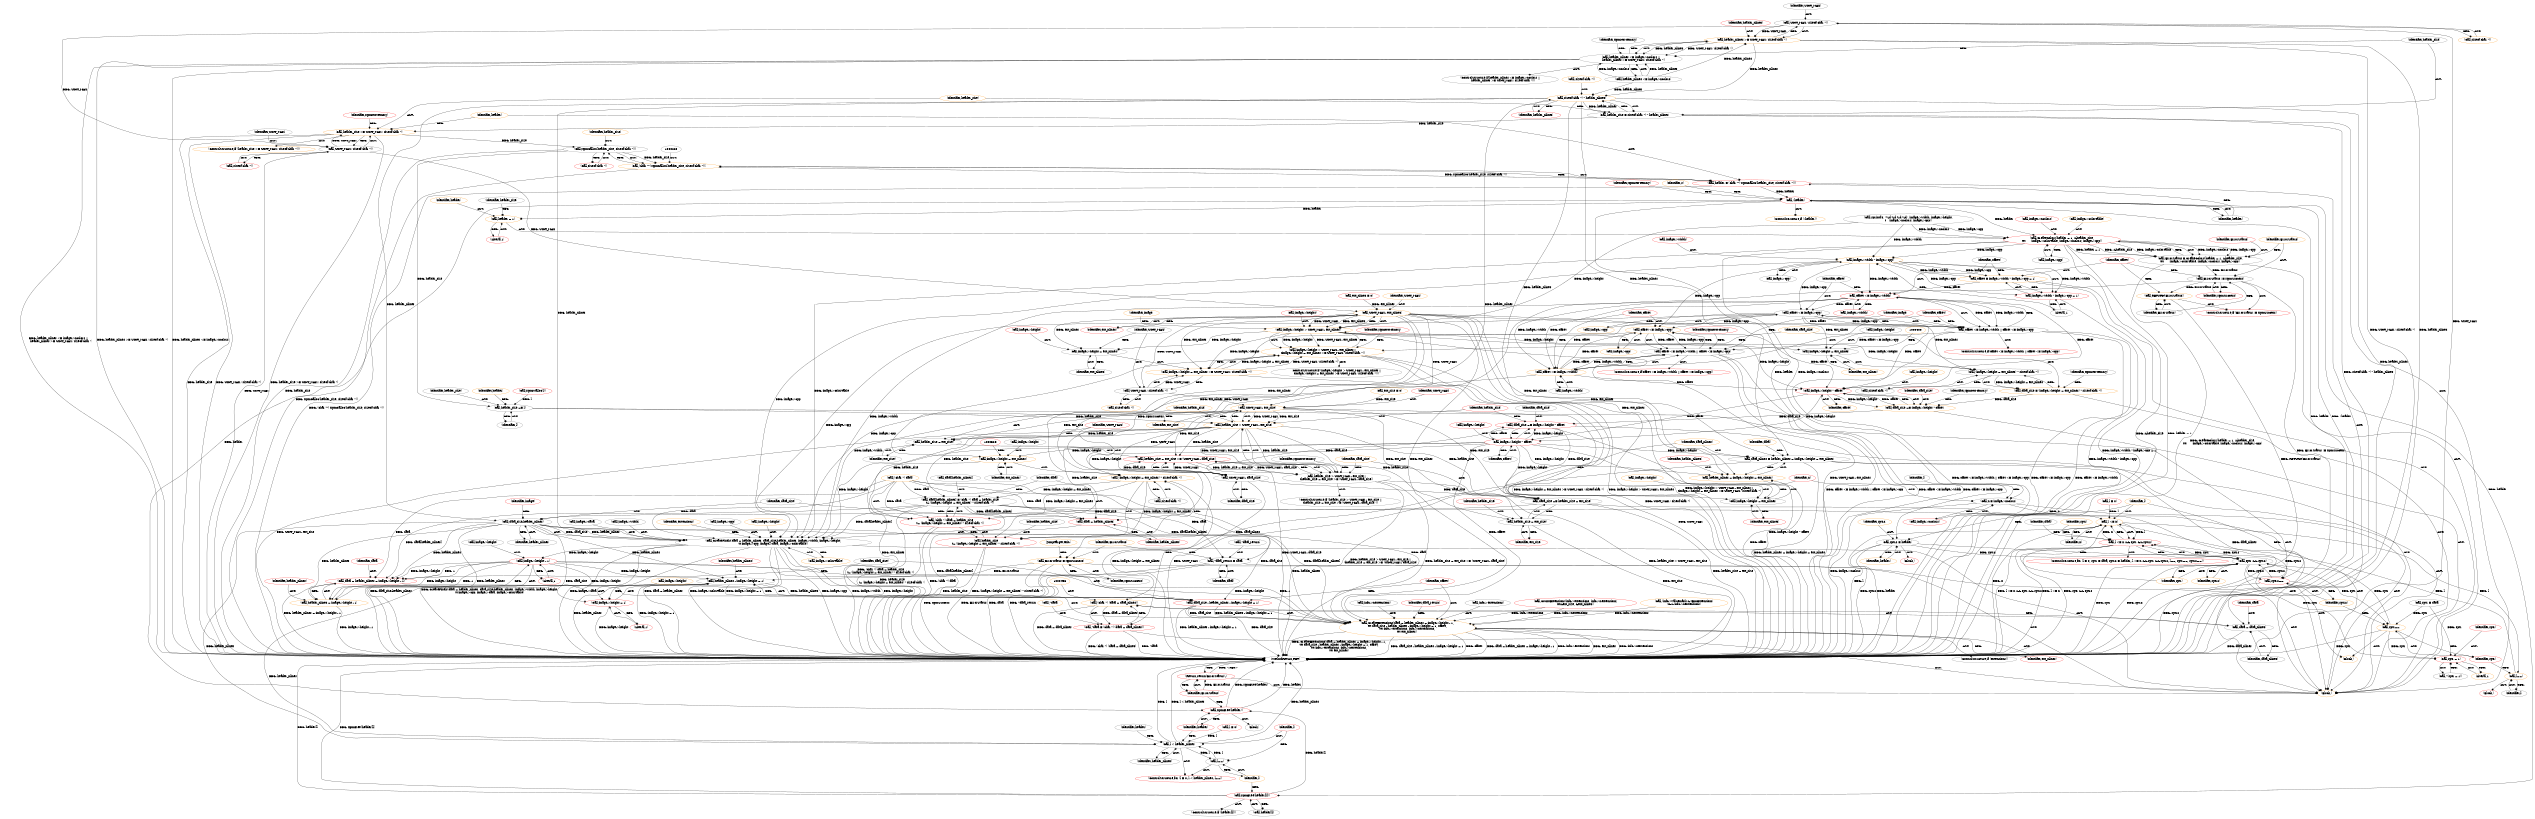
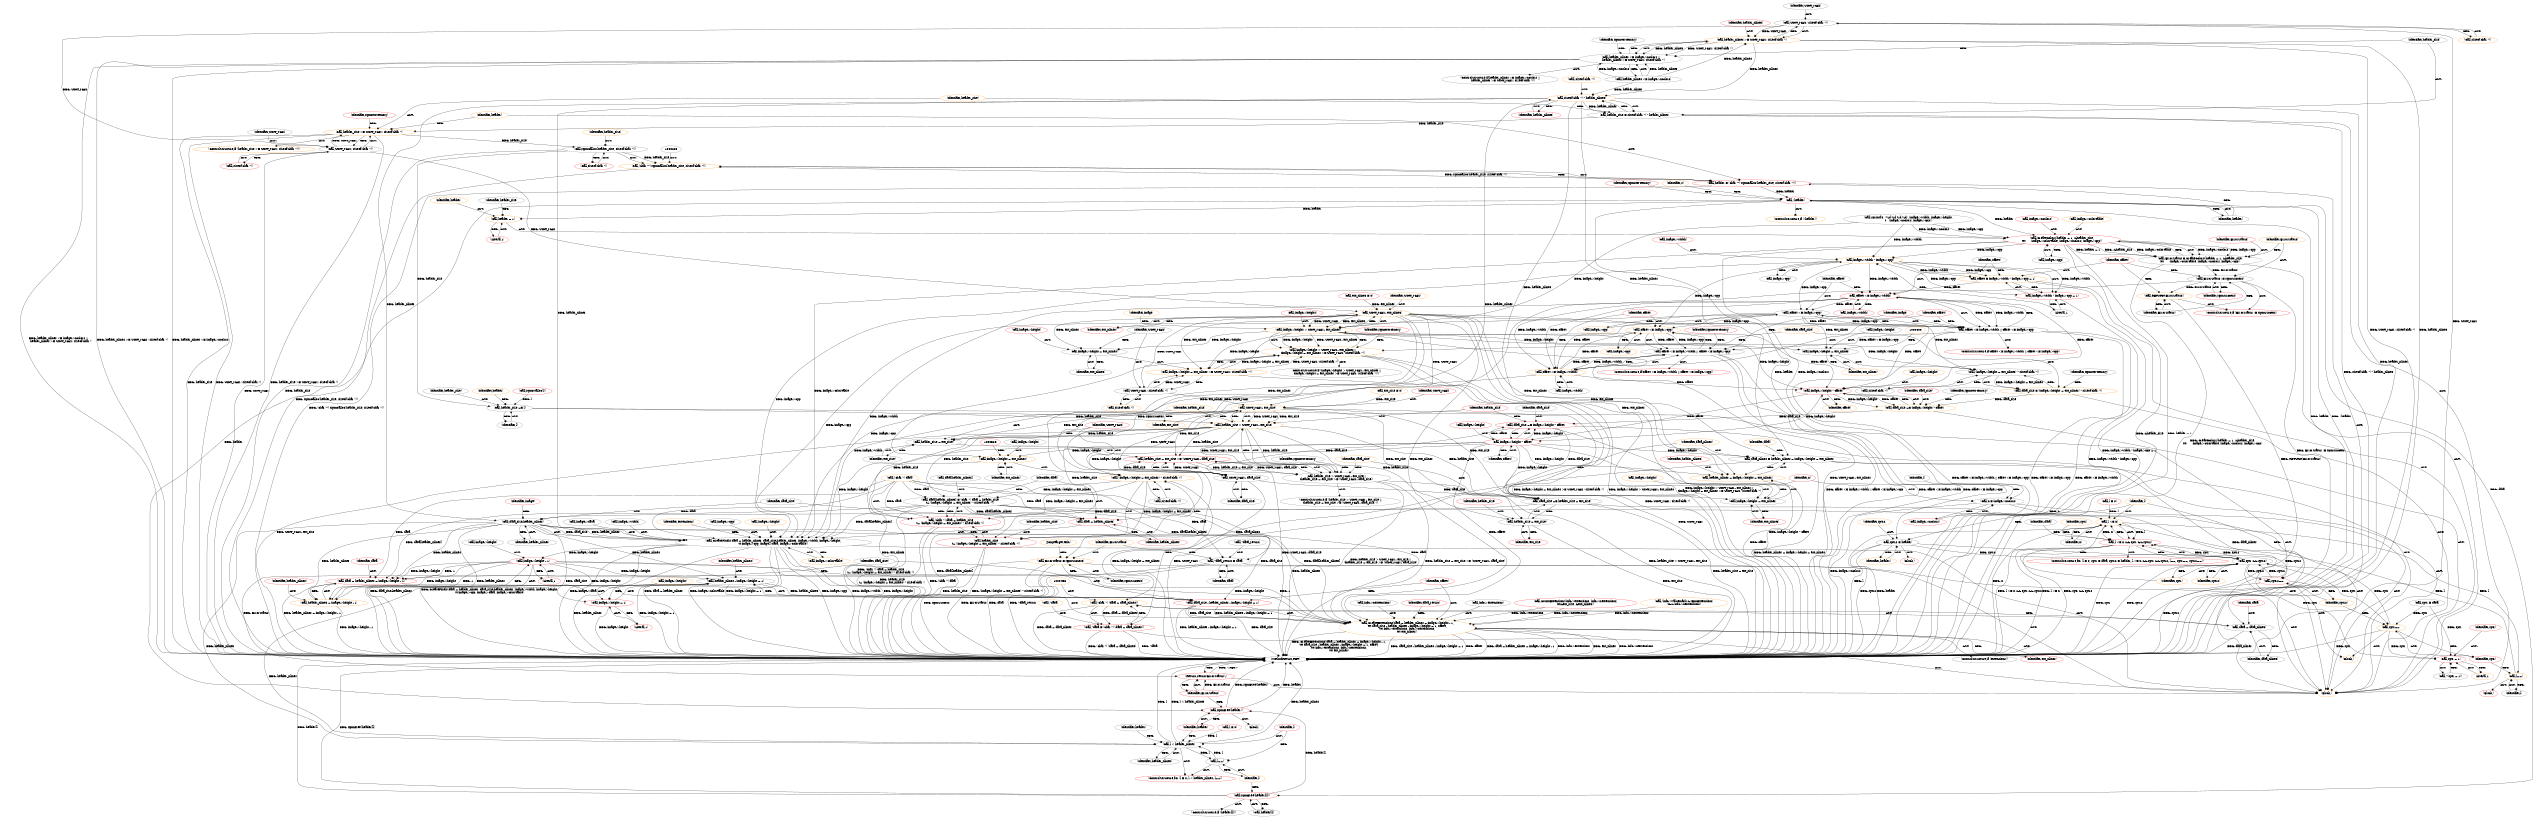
edge "(Call,(char **) XpmCalloc(header_size, sizeof(char *)))" -> "(Call,XpmCalloc(header_size, sizeof(char *)))": removed, label "CFG:"
edge "(Call,!header)" -> "(Call,XpmFree(header[l]))": label "DDG: header" -> "DDG: data"
edge "(Call,ErrorStatus = XpmSuccess)" -> "(Call,header_nlines - image->height + 1)": now "(Call,ErrorStatus = XpmSuccess)" -> "(Return,return(ErrorStatus);)"
